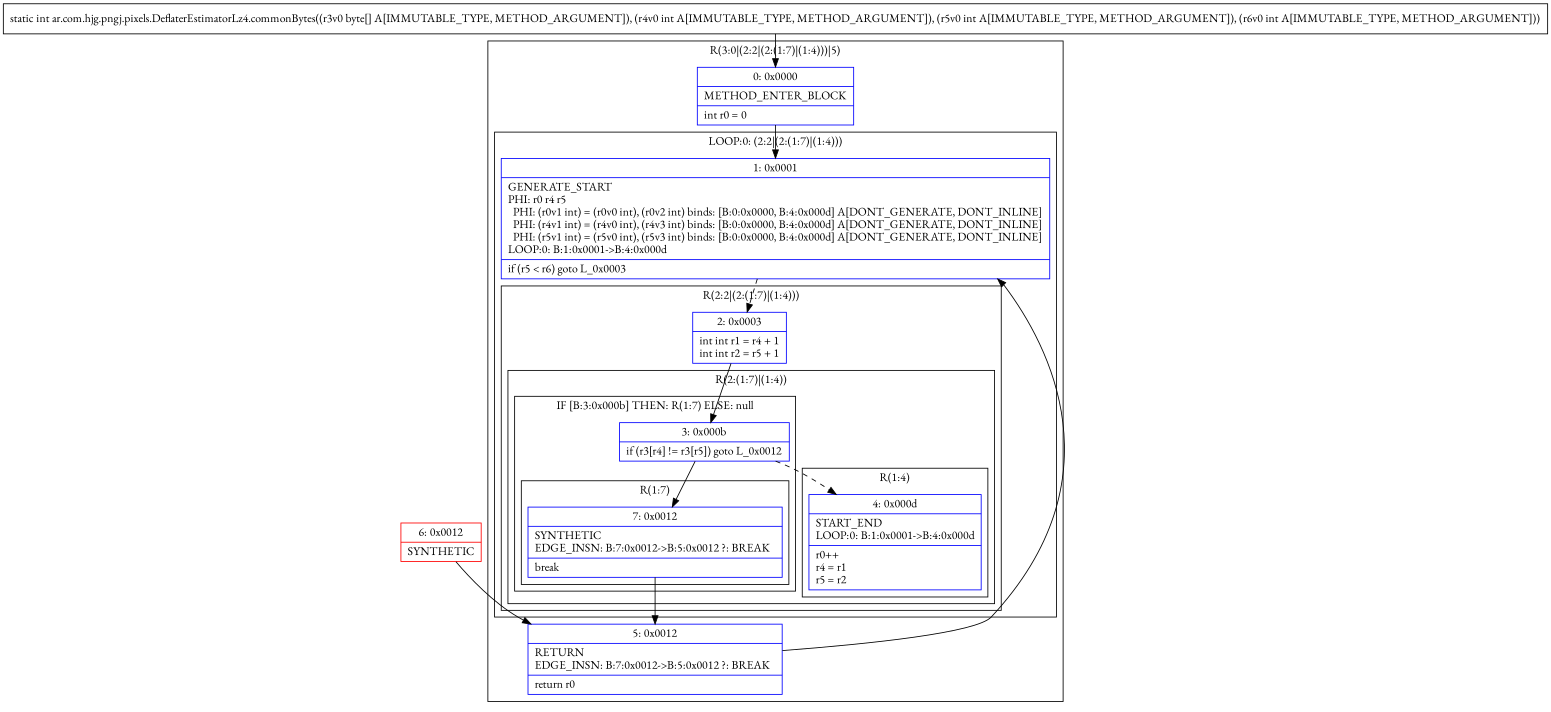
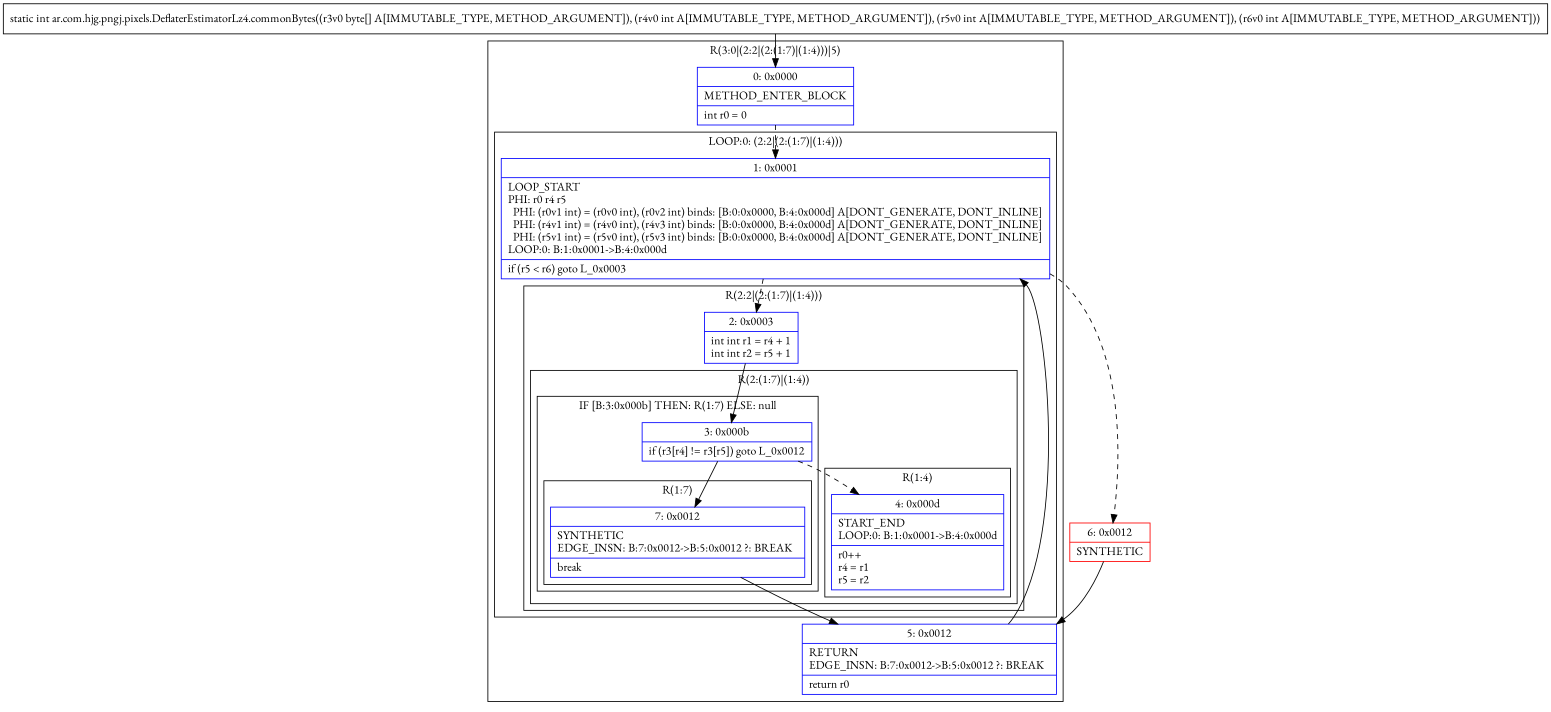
edge "0: 0x0000" -> "1: 0x0001": style solid -> dashed
node "1: 0x0001": text "GENERATE_START" -> "LOOP_START"
edge "1: 0x0001" -> "6: 0x0012": added
